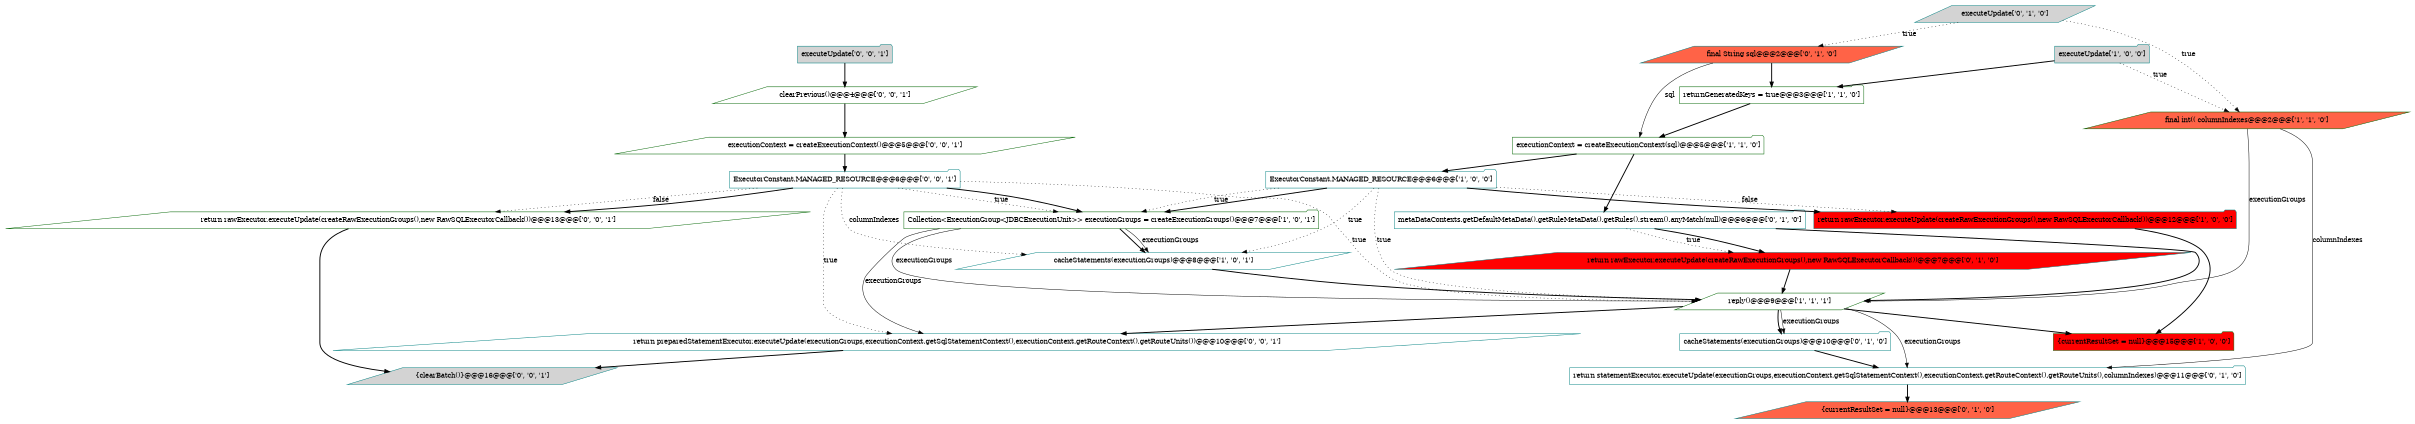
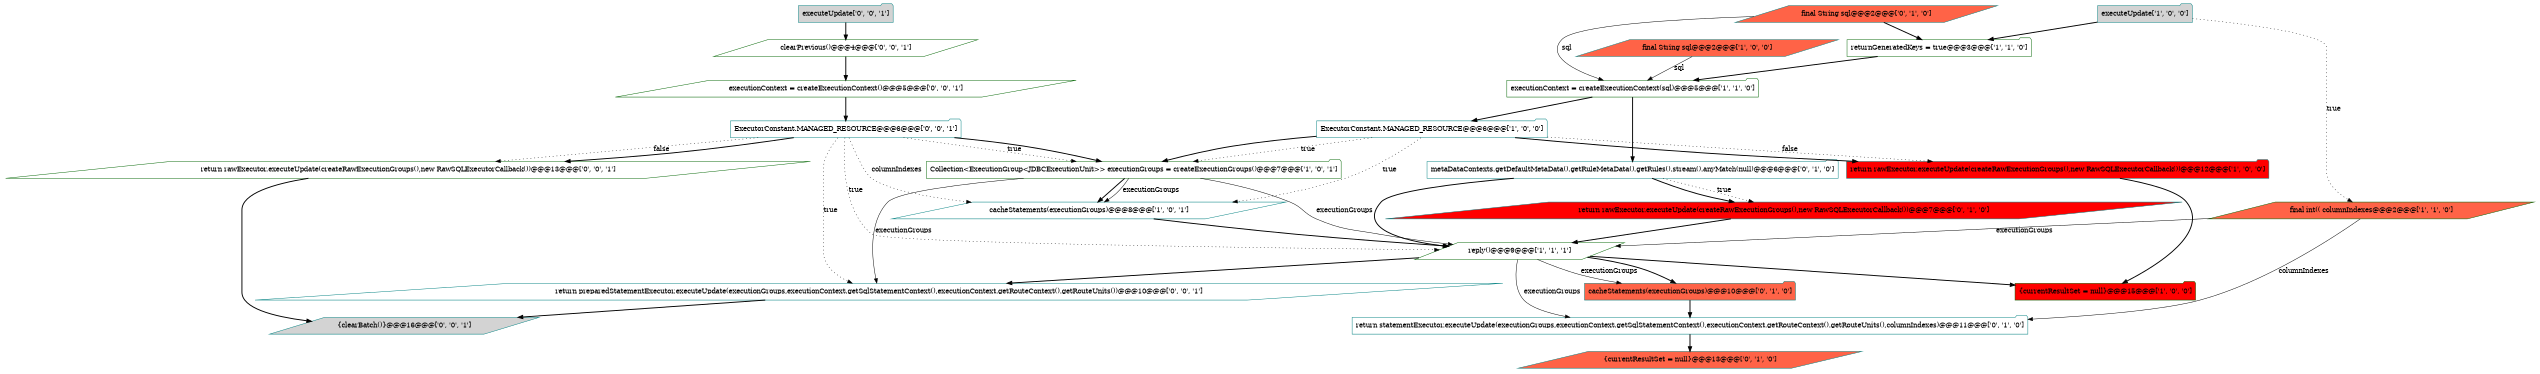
node "executeUpdate['0', '1', '0']": removed
node "final String sql@@@2@@@['1', '0', '0']": added
edge "ExecutorConstant.MANAGED_RESOURCE@@@6@@@['1', '0', '0']" -> "reply()@@@9@@@['1', '1', '1']": removed, label "true"
node "cacheStatements(executionGroups)@@@10@@@['0', '1', '0']": fillcolor white -> tomato
